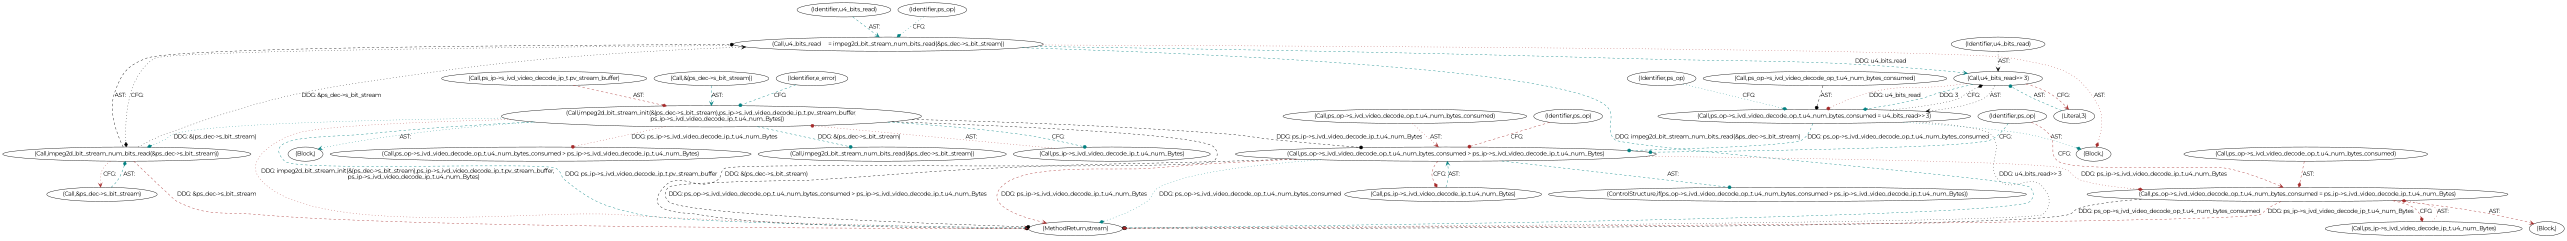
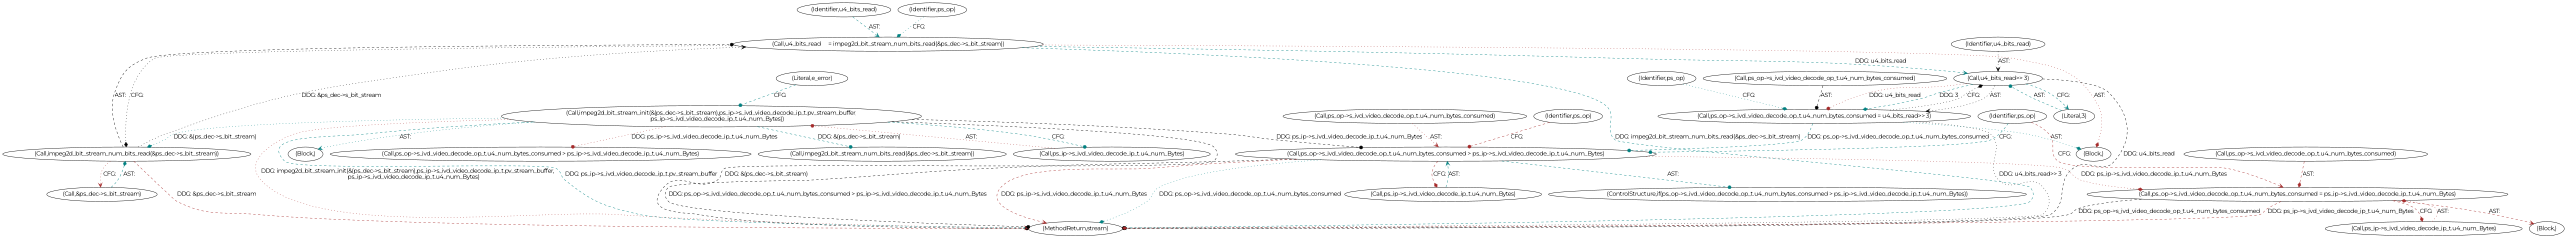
node "(Call,ps_ip->s_ivd_video_decode_ip_t.pv_stream_buffer)": removed
node "(Call,&(ps_dec->s_bit_stream))": removed
node "(Identifier,e_error)": label "(Identifier,e_error)" -> "(Literal,e_error)"
edge "(Call,u4_bits_read>> 3)" -> "(Literal,3)": color brown -> teal
edge "(Call,u4_bits_read>> 3)" -> "(MethodReturn,stream)": added, label "DDG: u4_bits_read"
